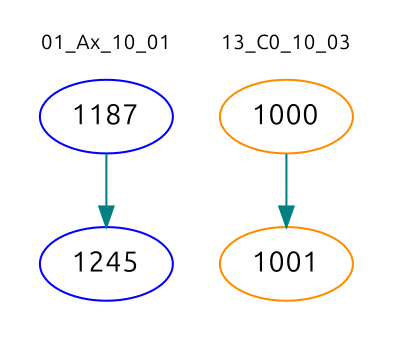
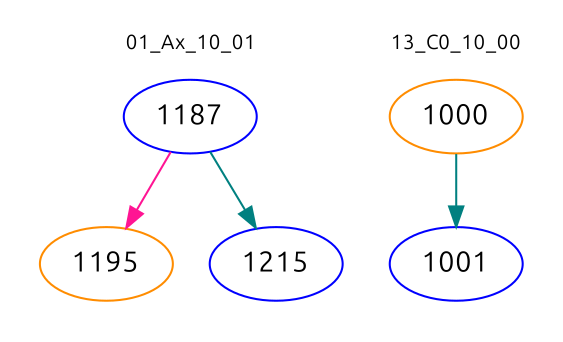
cluster "13_C0_10_03": label "13_C0_10_03" -> "13_C0_10_00"
node "1245": label "1245" -> "1215"
node "1195": added
node "1001": color darkorange -> blue
